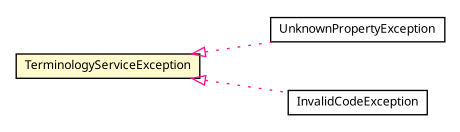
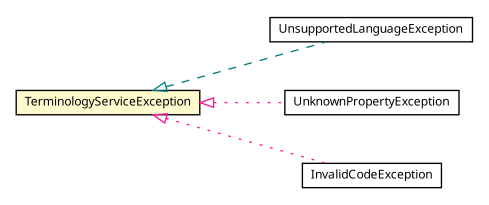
node "UnsupportedLanguageException": added
